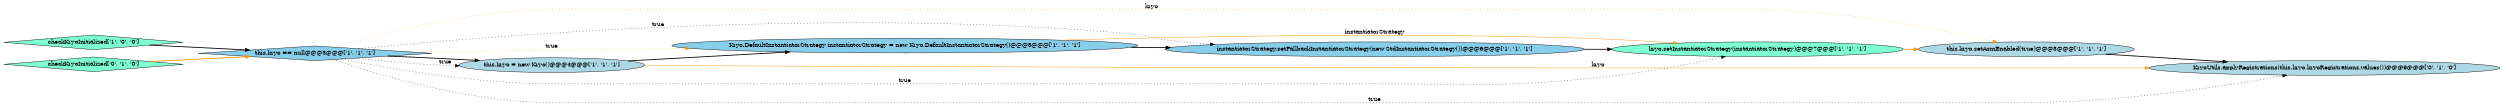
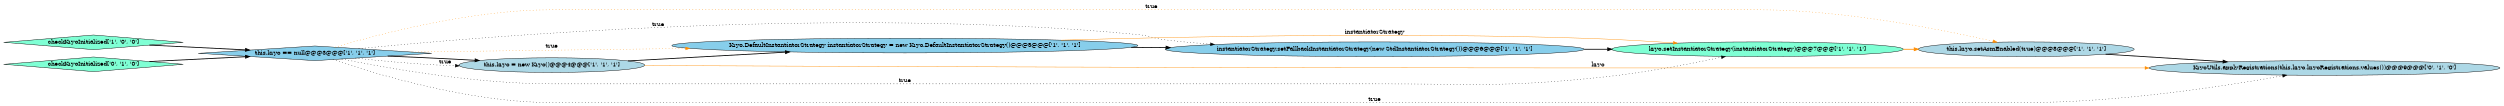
edge "this.kryo == null@@@3@@@['1', '1', '1']" -> "this.kryo.setAsmEnabled(true)@@@8@@@['1', '1', '1']": label "kryo" -> "true"
edge "checkKryoInitialized['0', '1', '0']" -> "this.kryo == null@@@3@@@['1', '1', '1']": color darkorange -> black
